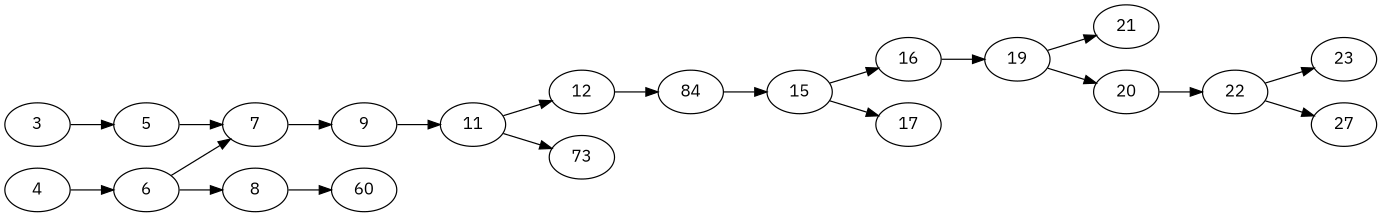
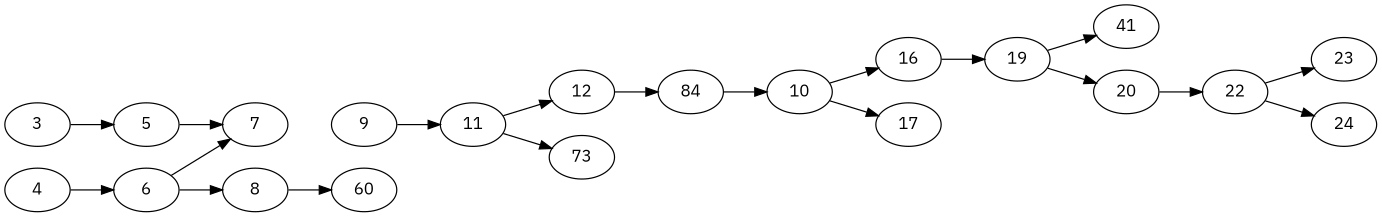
node "21": label "21" -> "41"
node "15": label "15" -> "10"
edge "7" -> "9": removed
node "27": label "27" -> "24"
